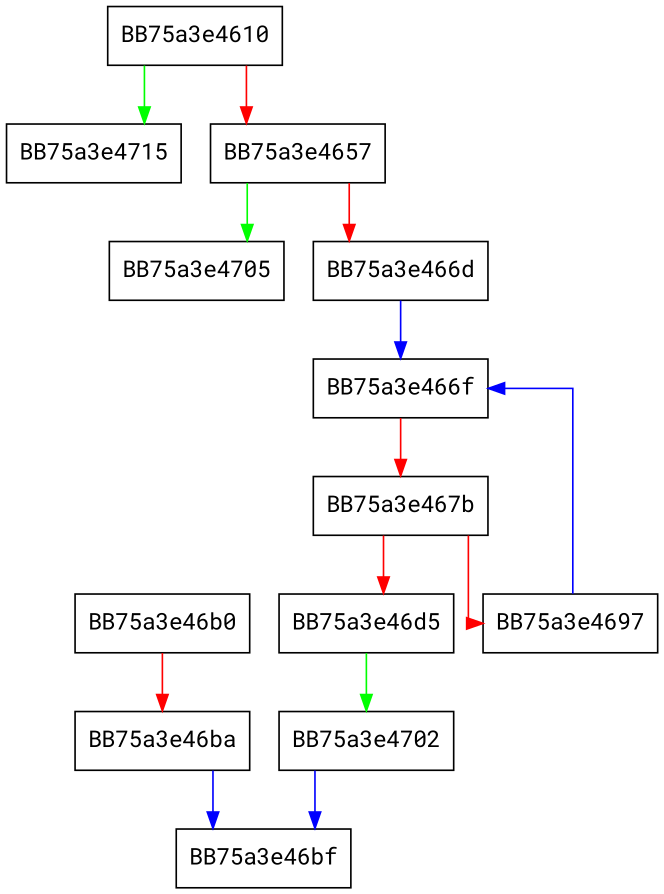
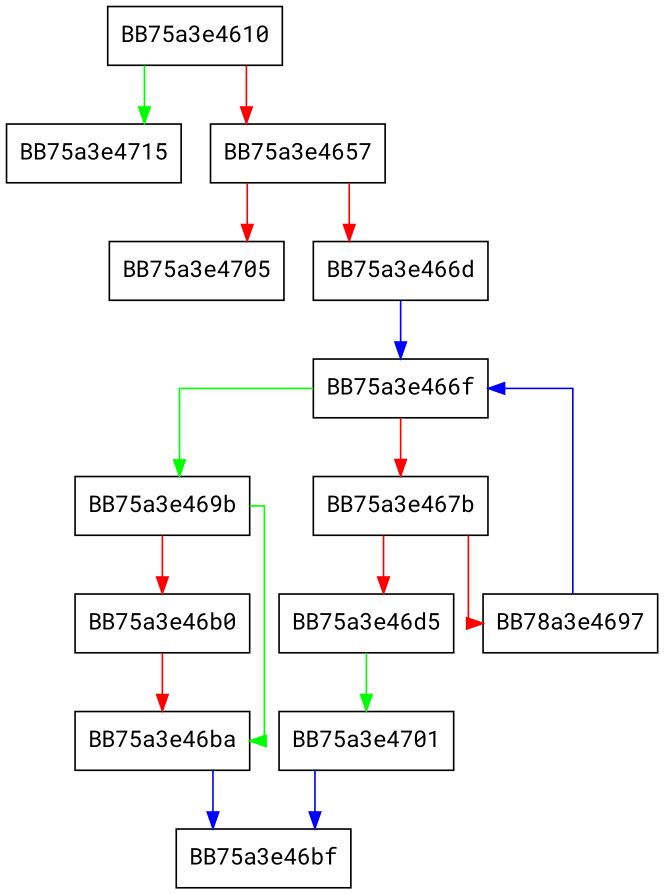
edge "BB75a3e4657" -> "BB75a3e4705": color green -> red
node "BB75a3e469b": added
node "BB75a3e4697": label "BB75a3e4697" -> "BB78a3e4697"
node "BB75a3e4702": label "BB75a3e4702" -> "BB75a3e4701"
